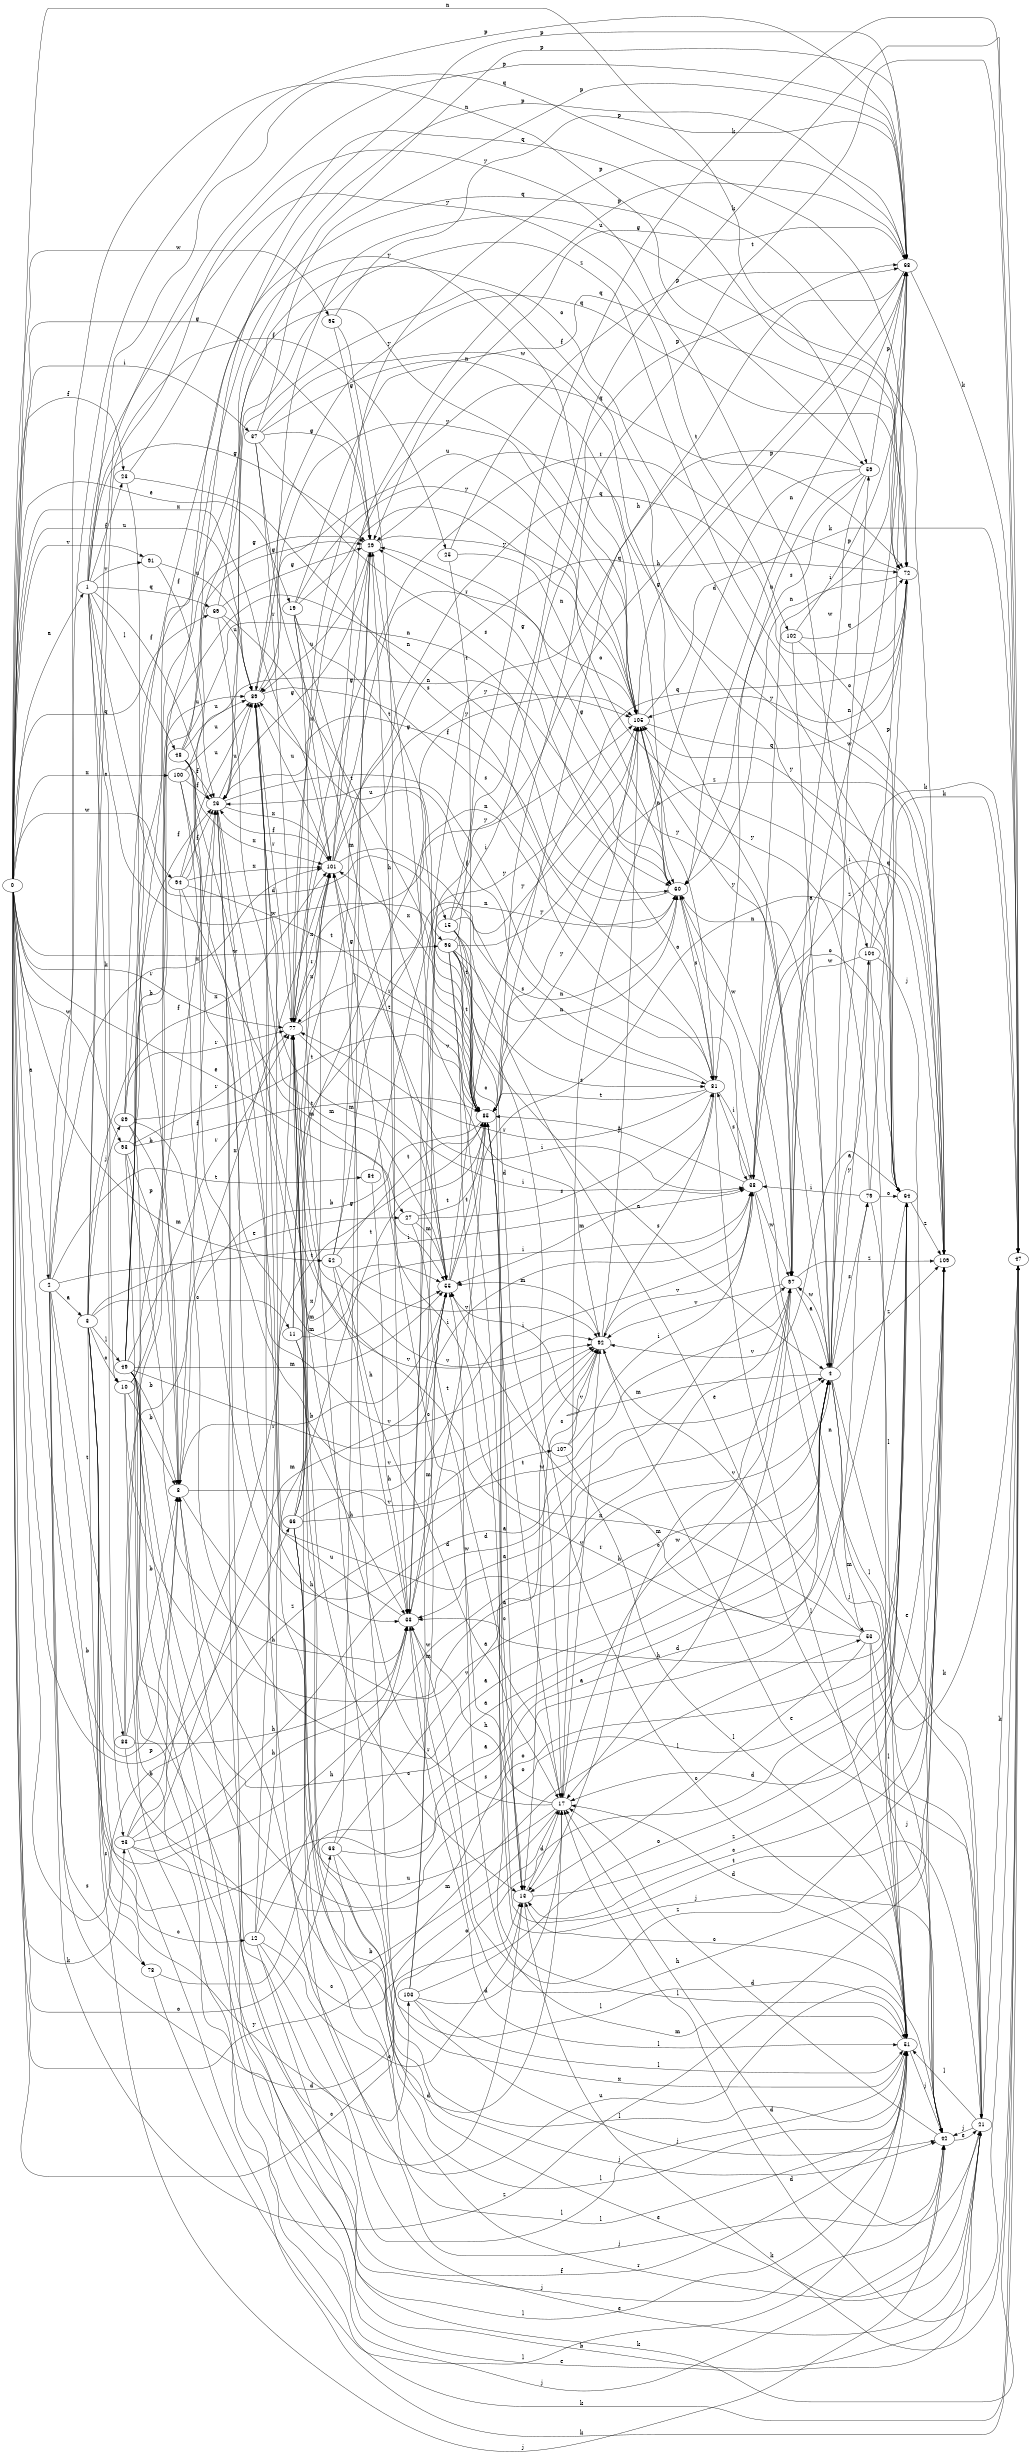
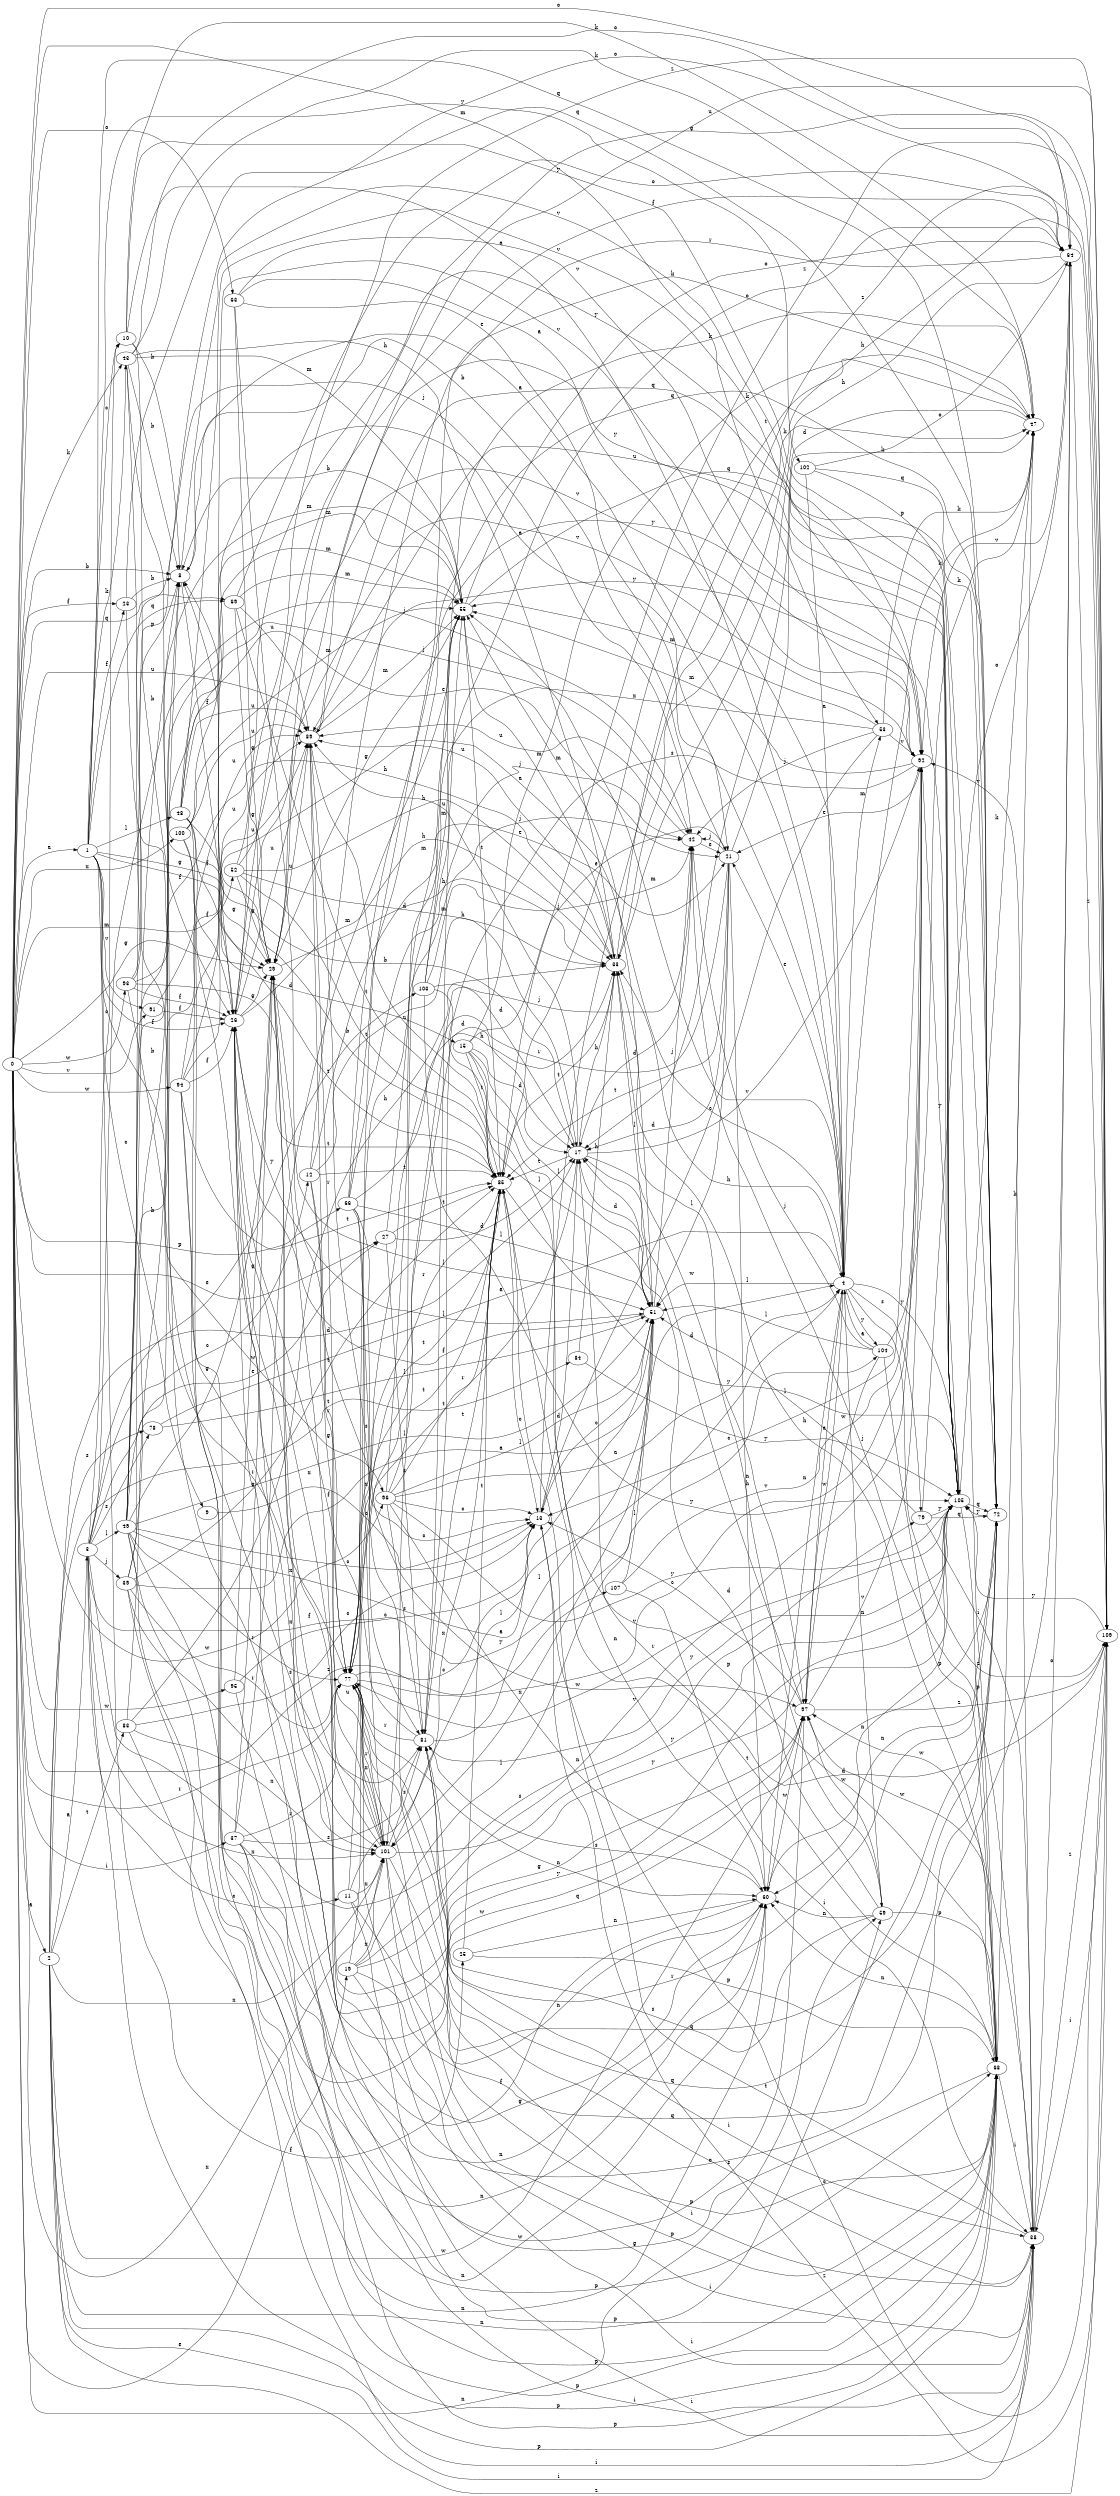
edge "29" -> "26": reversed
node "9": added
